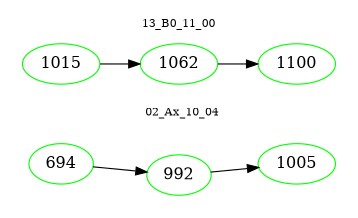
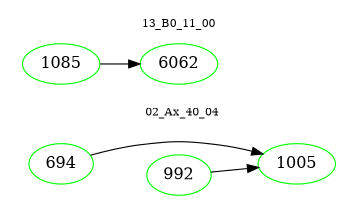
node "1015": label "1015" -> "1085"
node "1062": label "1062" -> "6062"
node "1100": removed
cluster "02_Ax_10_04": label "02_Ax_10_04" -> "02_Ax_40_04"
edge "694" -> "992": now "694" -> "1005"
